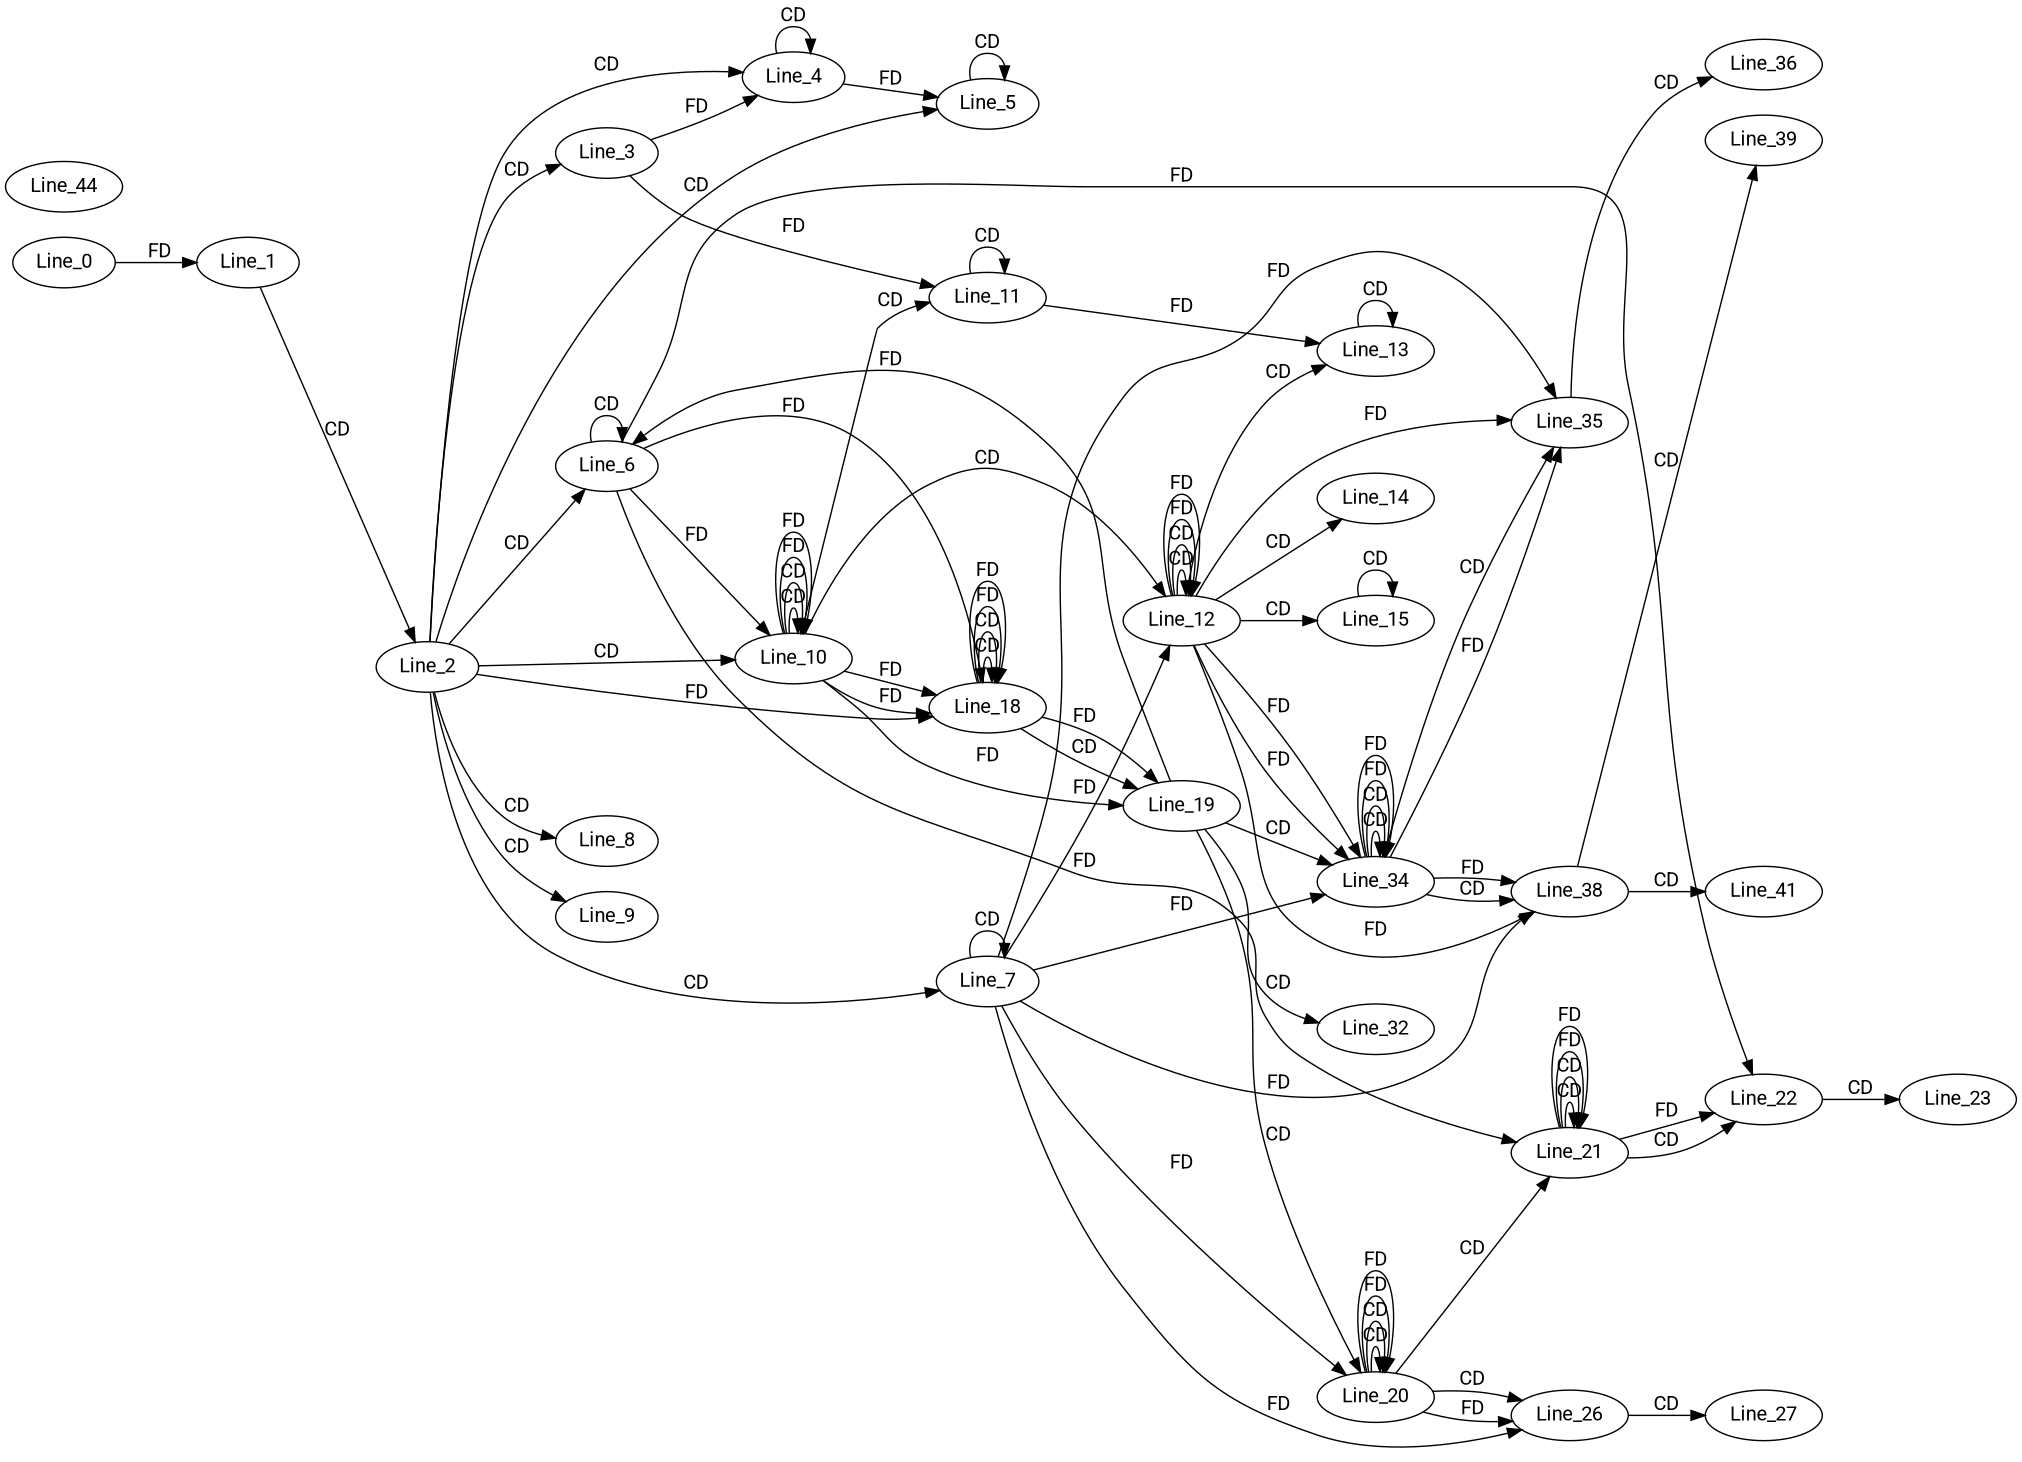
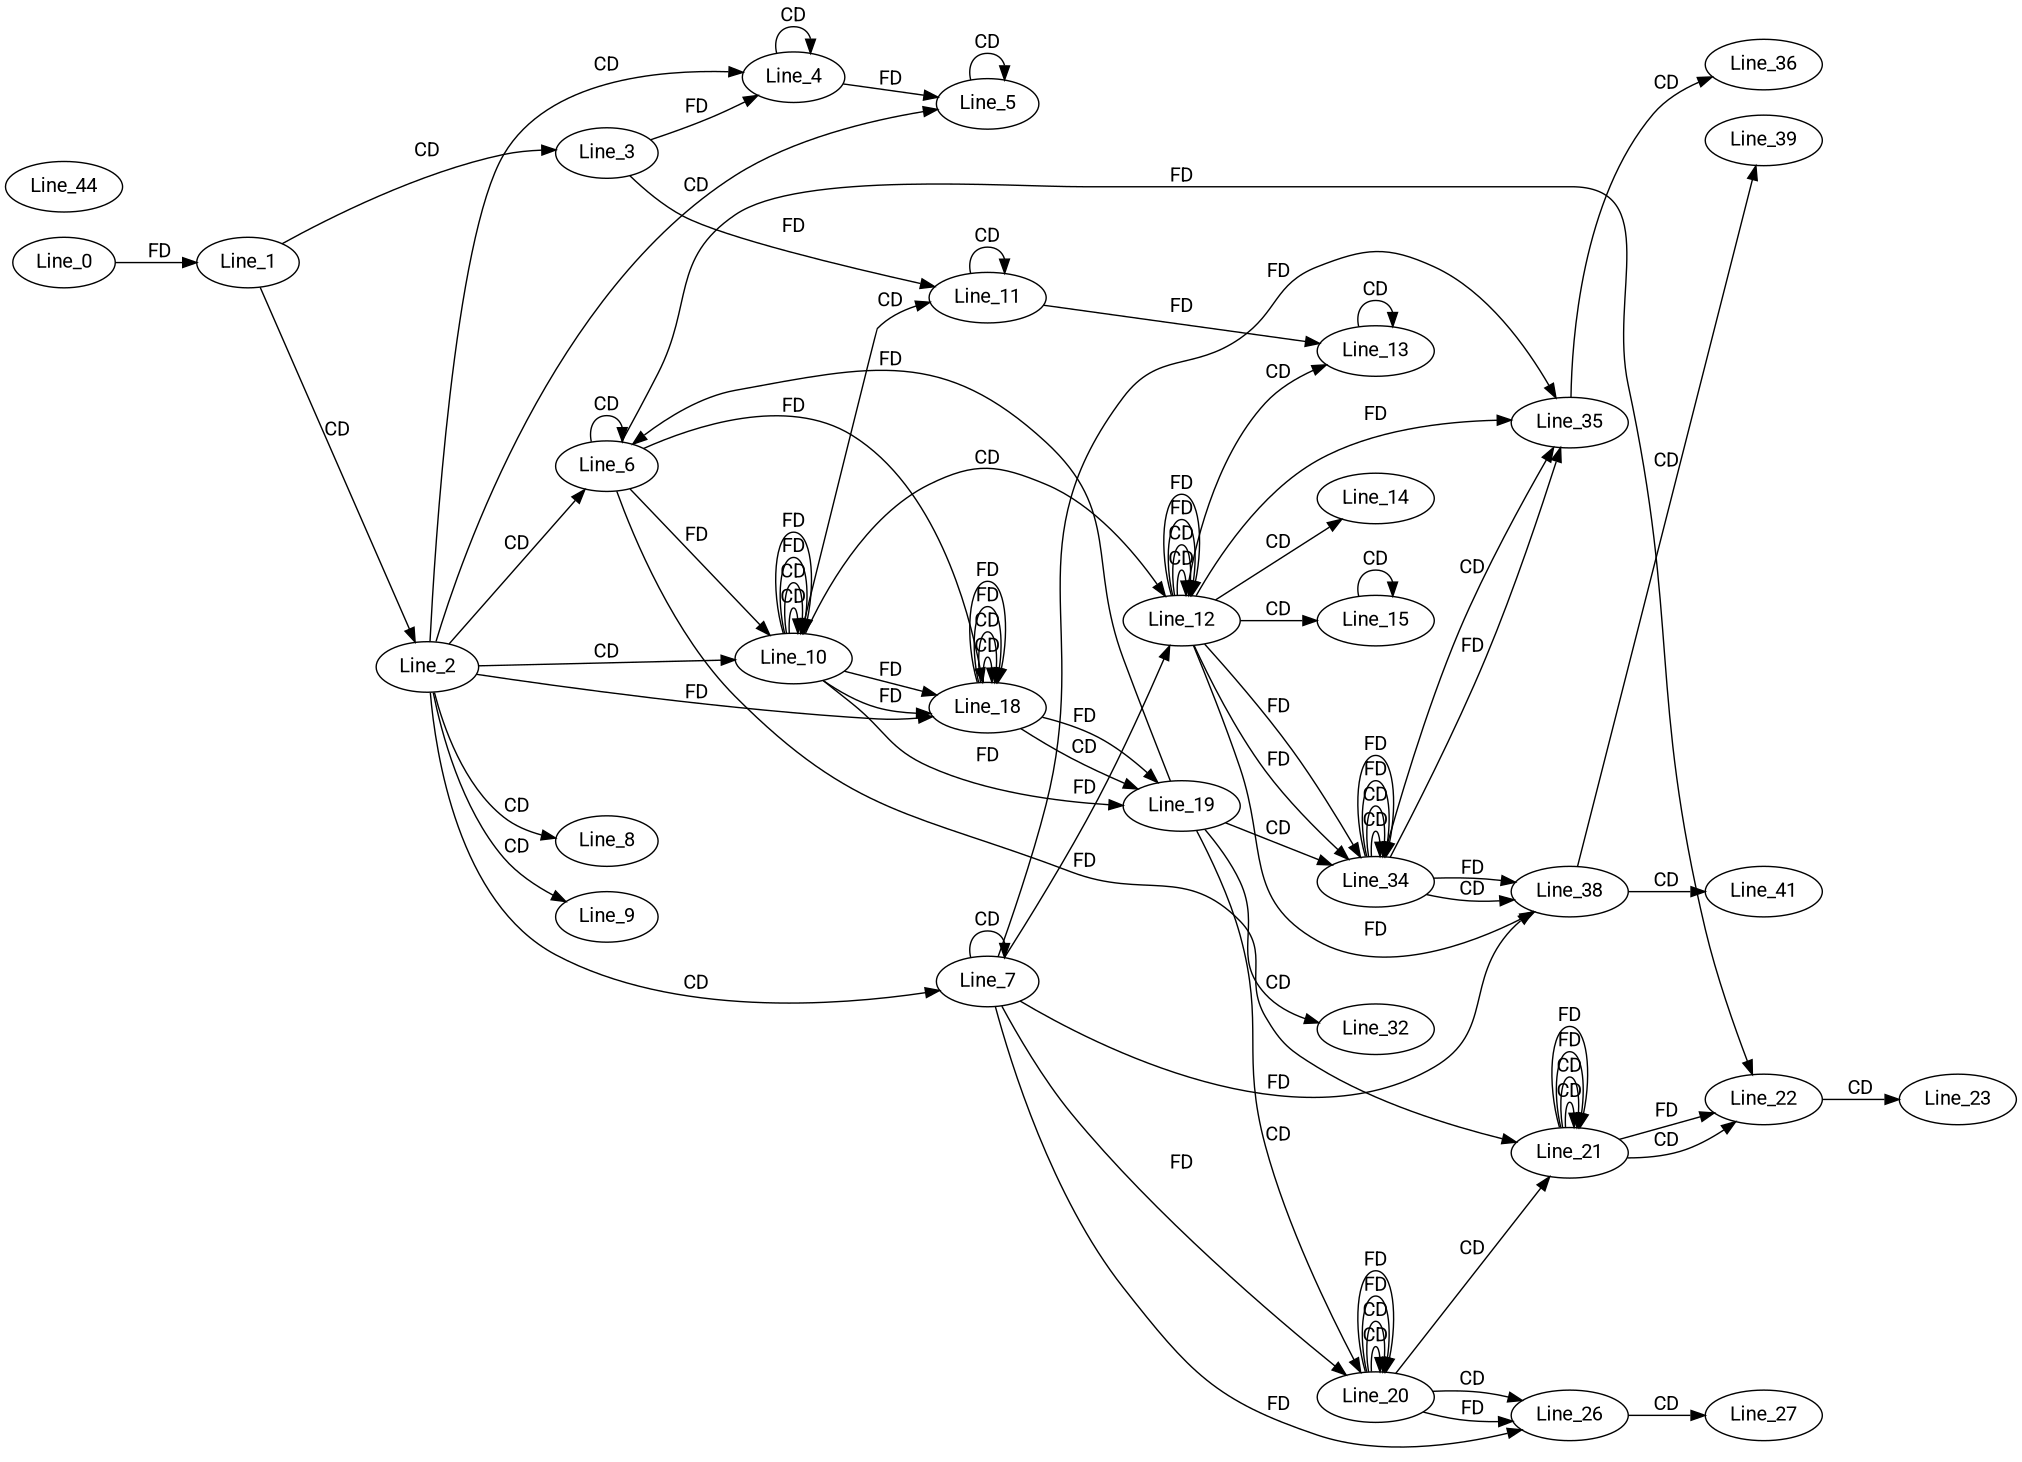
edge "Line_2" -> "Line_3": now "Line_1" -> "Line_3"
edge "Line_7" -> "Line_34": removed, label "FD"
